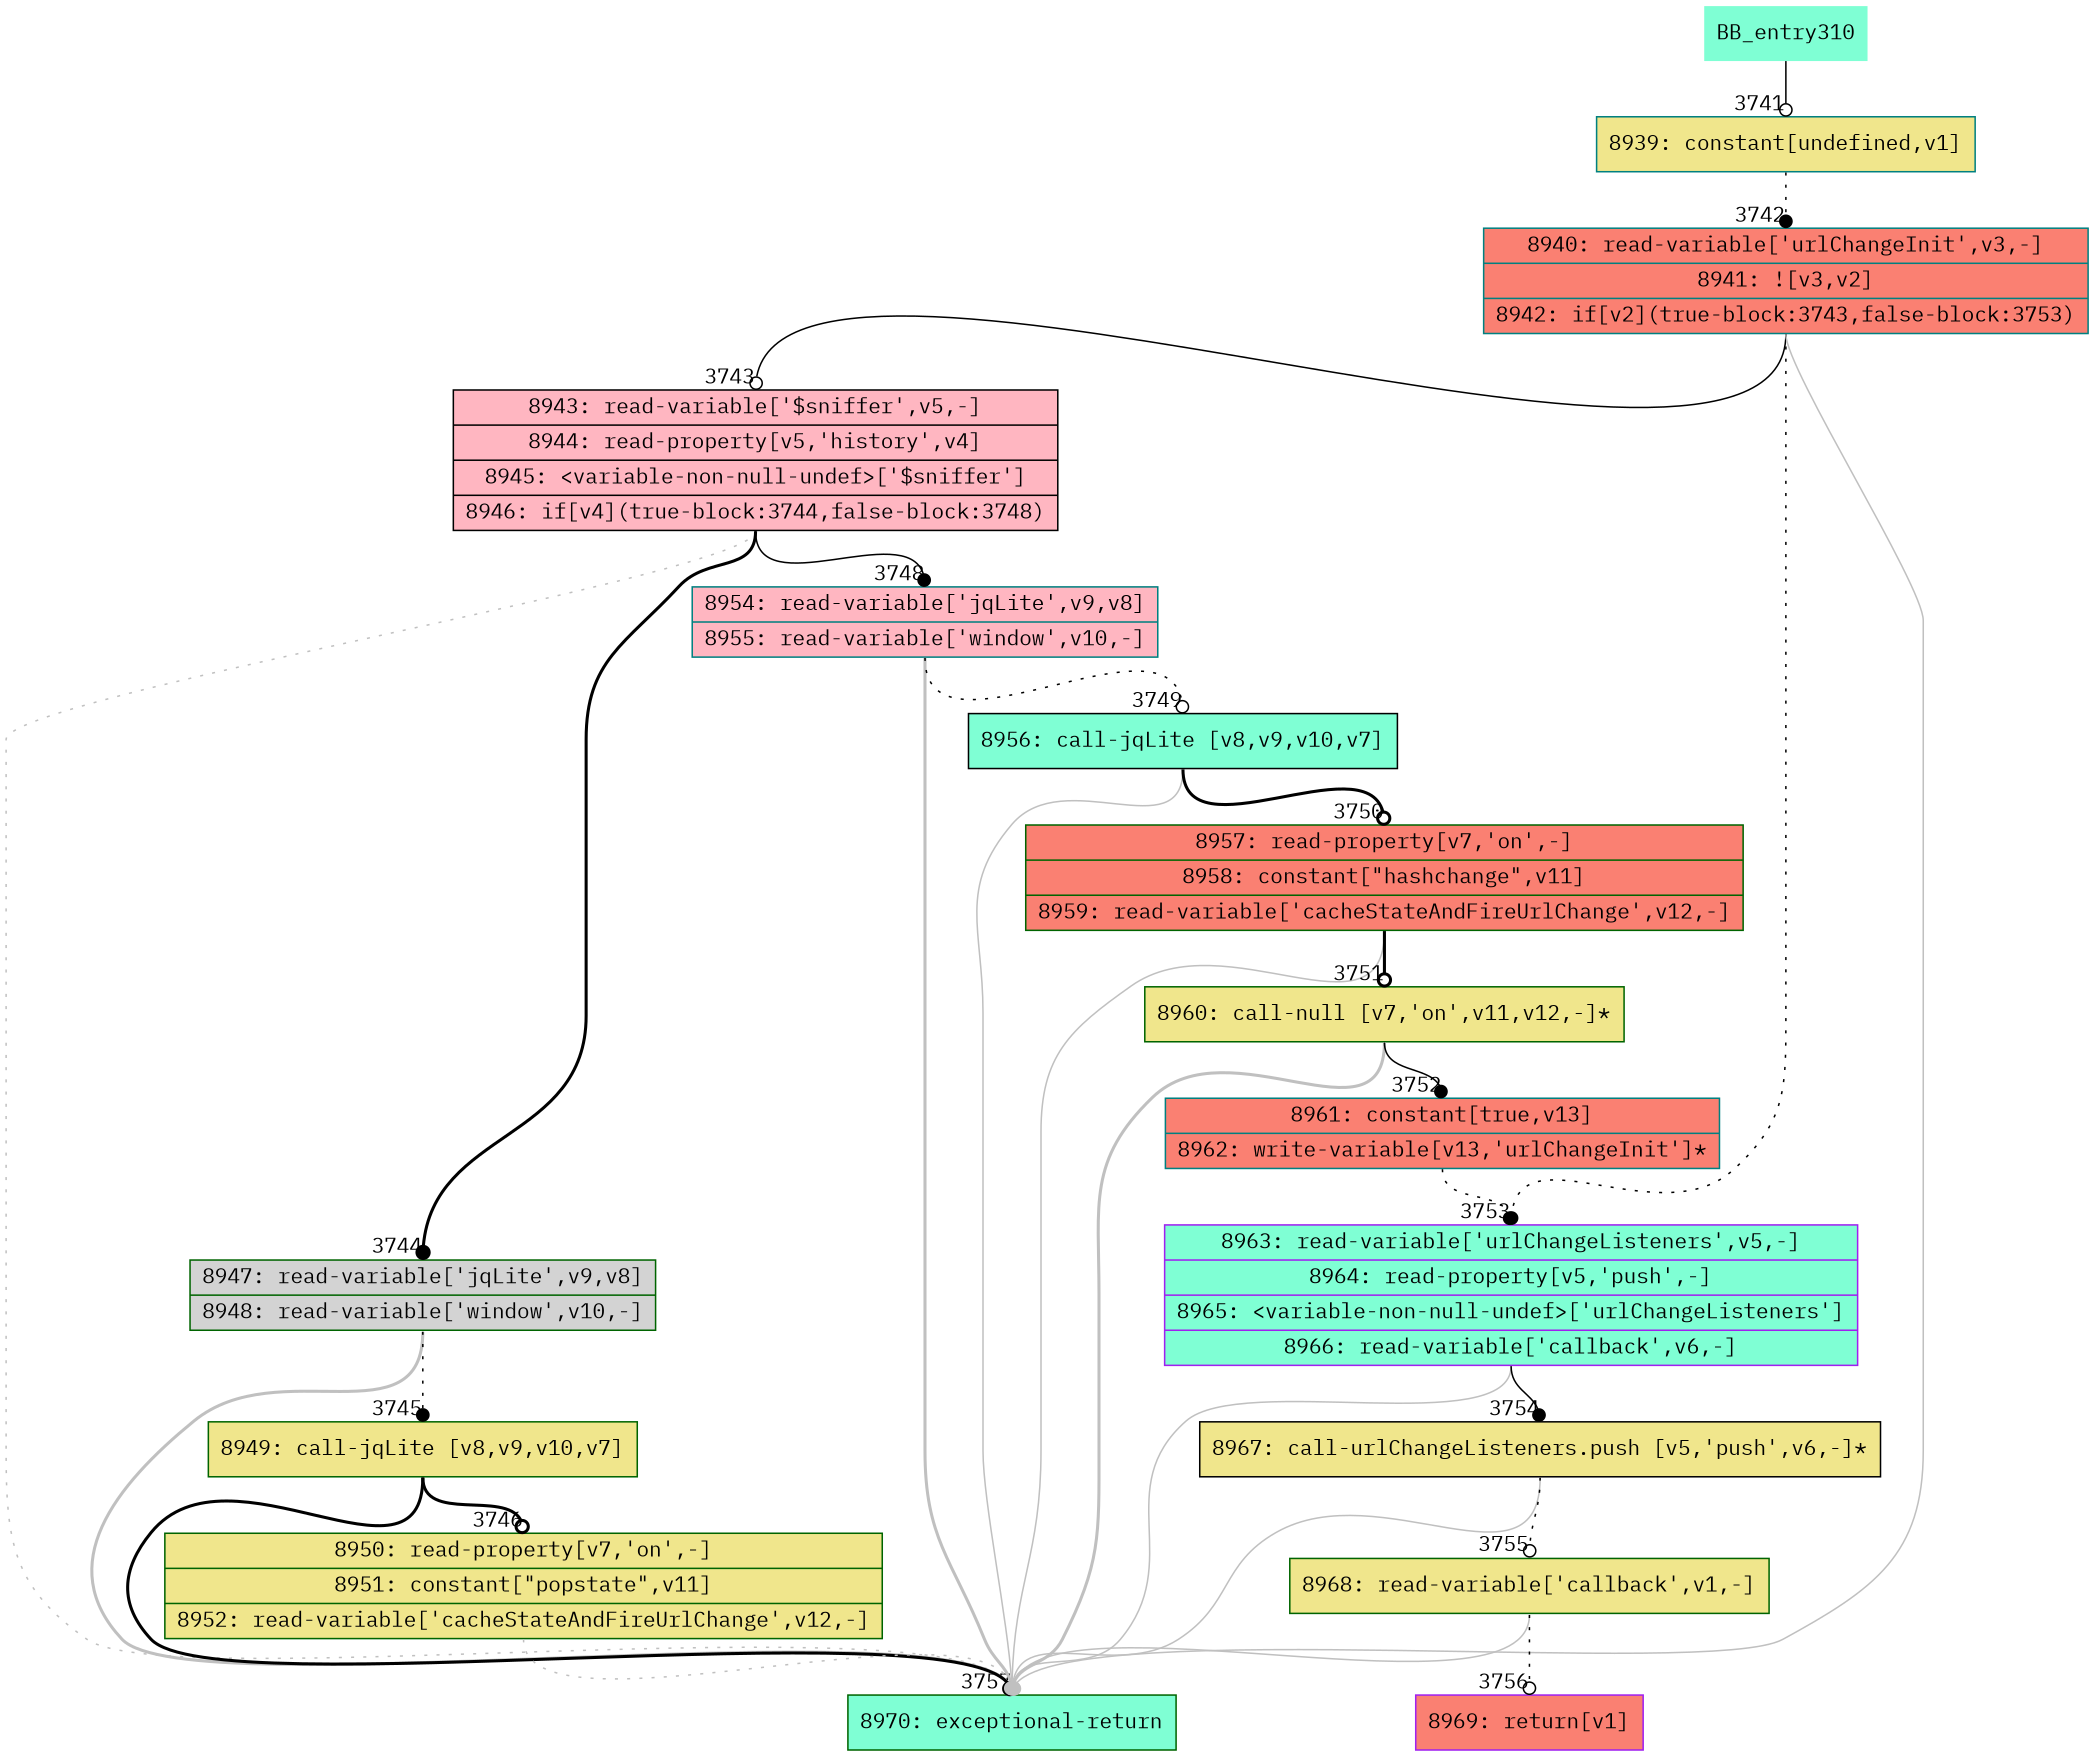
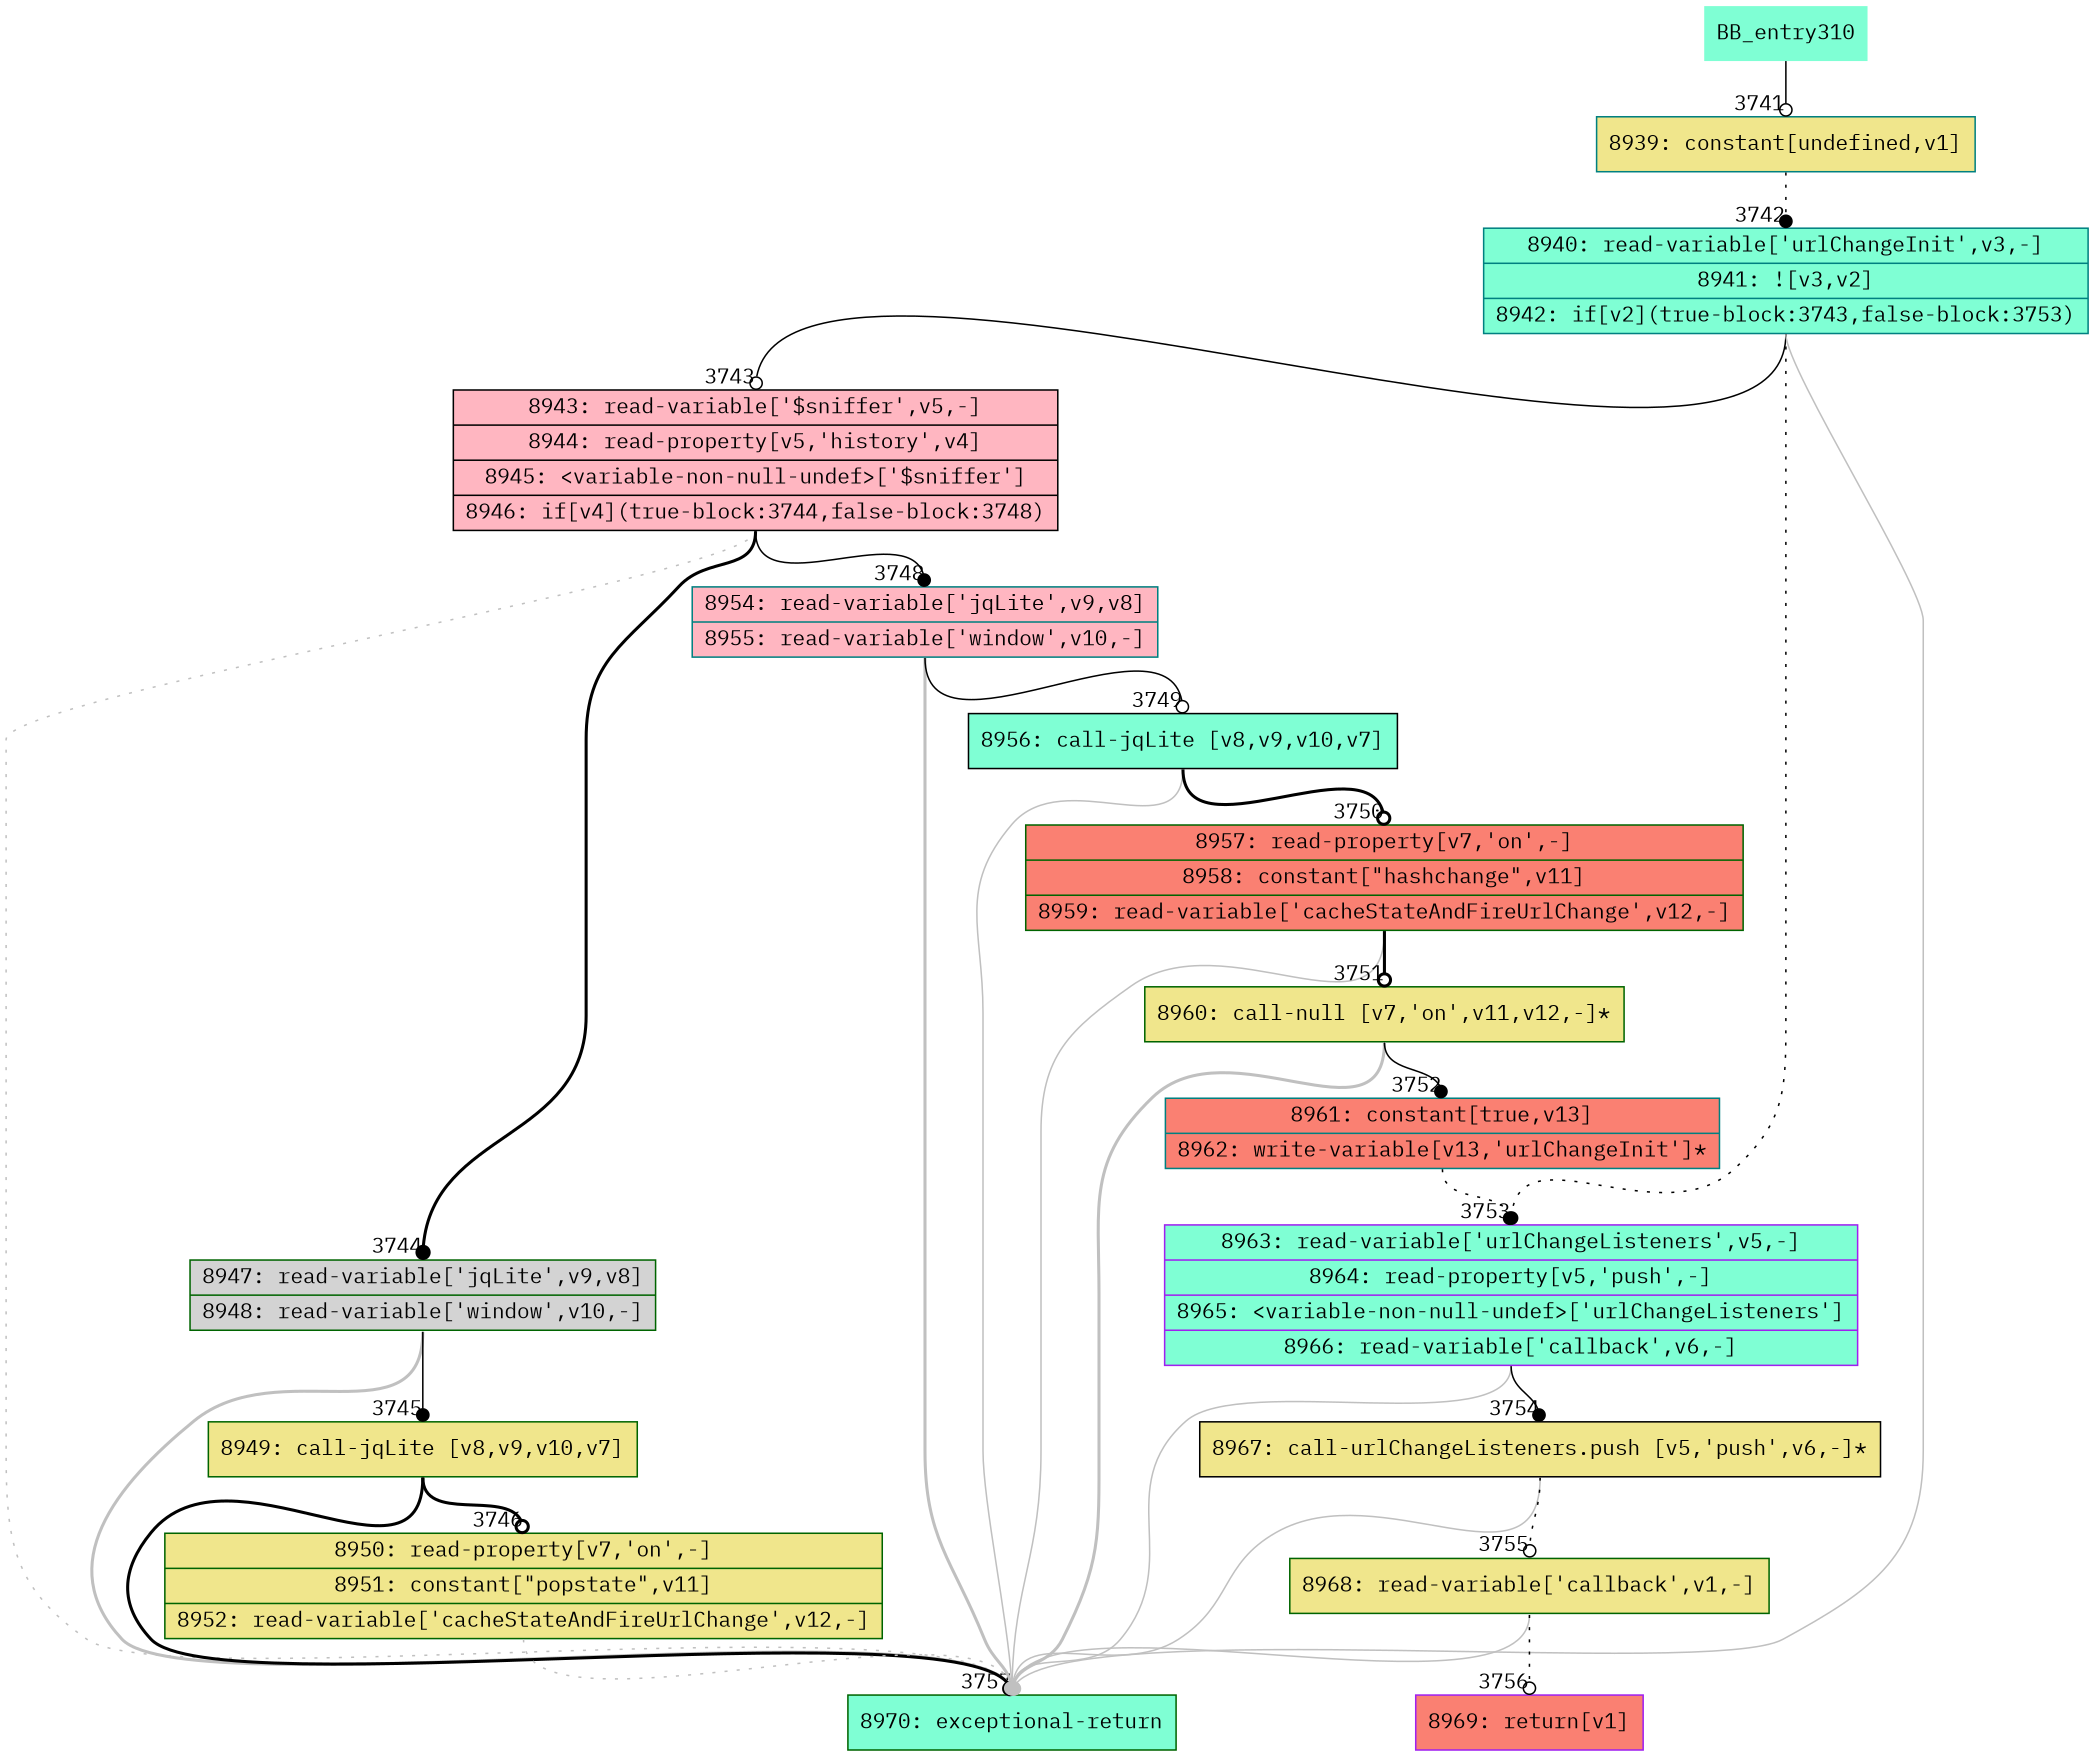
node "8940: read-variable['urlChangeInit',v3,-]": fillcolor salmon -> aquamarine
edge "8954: read-variable['jqLite',v9,v8]" -> "8956: call-jqLite [v8,v9,v10,v7]": style dotted -> solid
edge "8947: read-variable['jqLite',v9,v8]" -> "8949: call-jqLite [v8,v9,v10,v7]": style dotted -> solid
